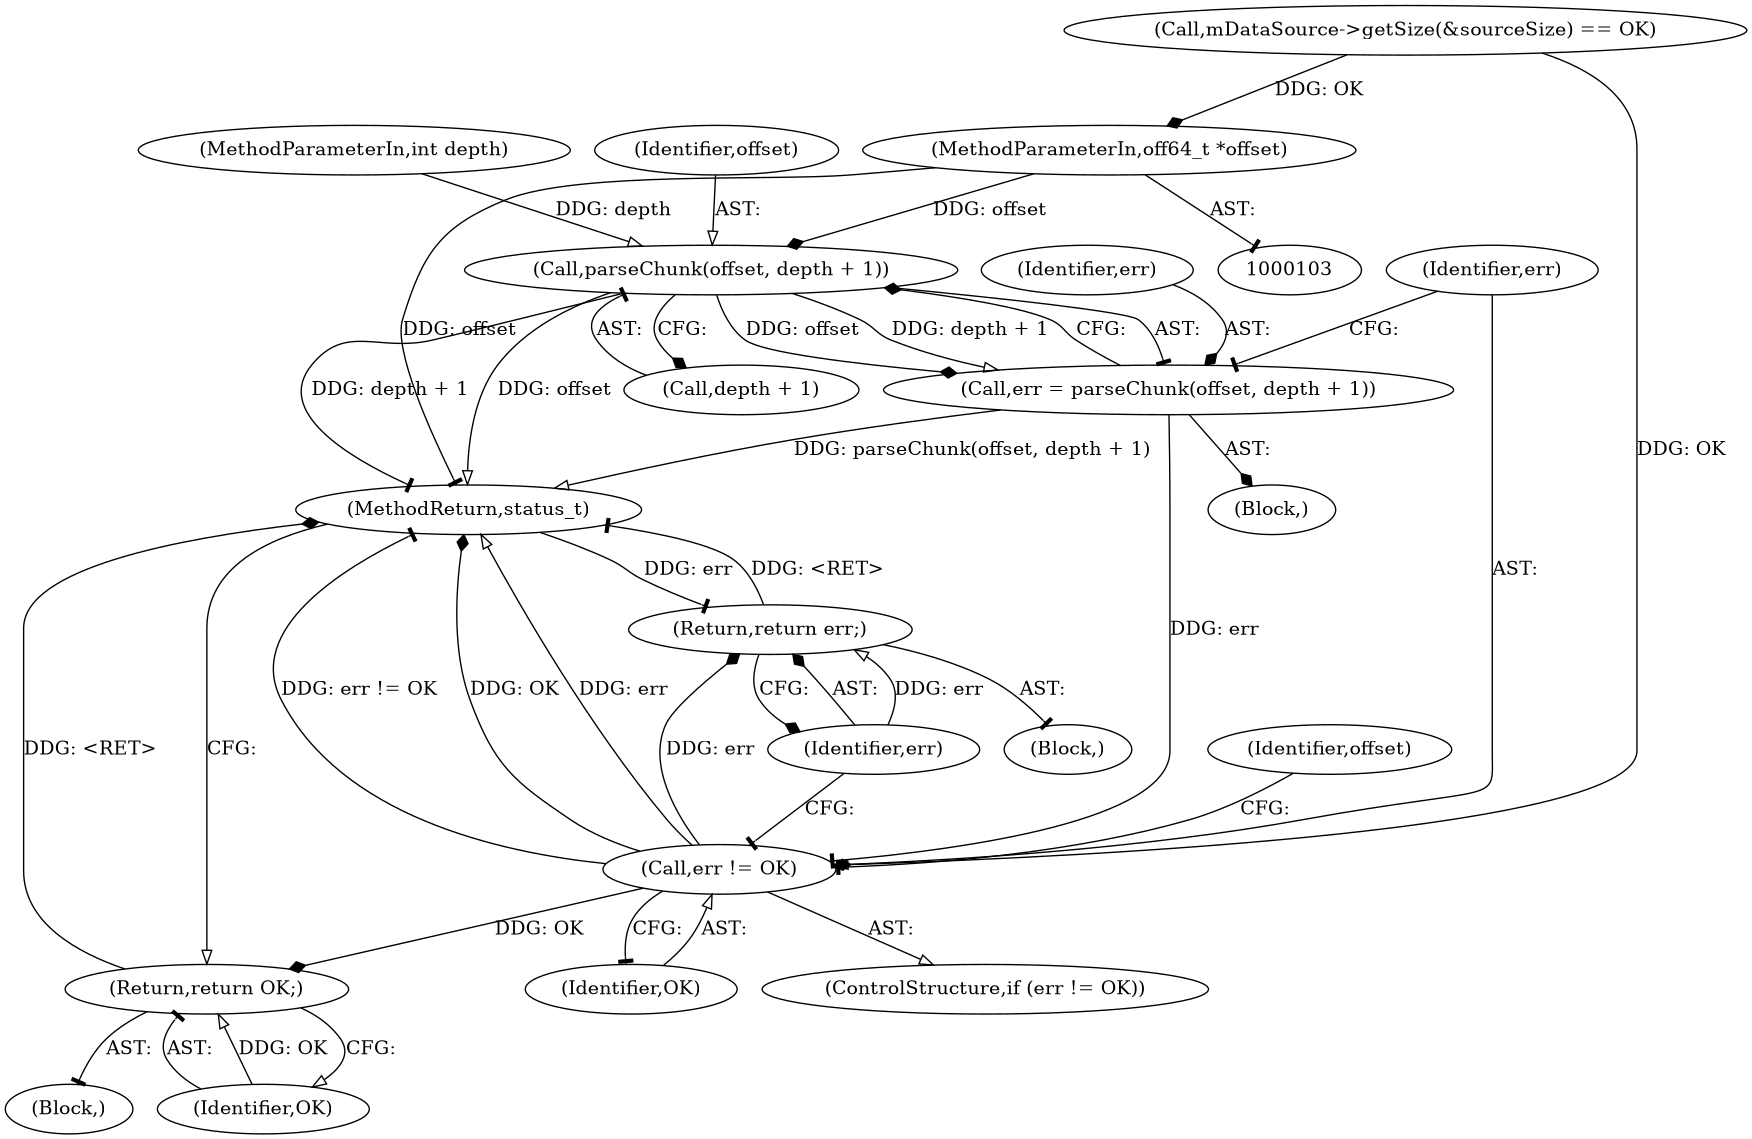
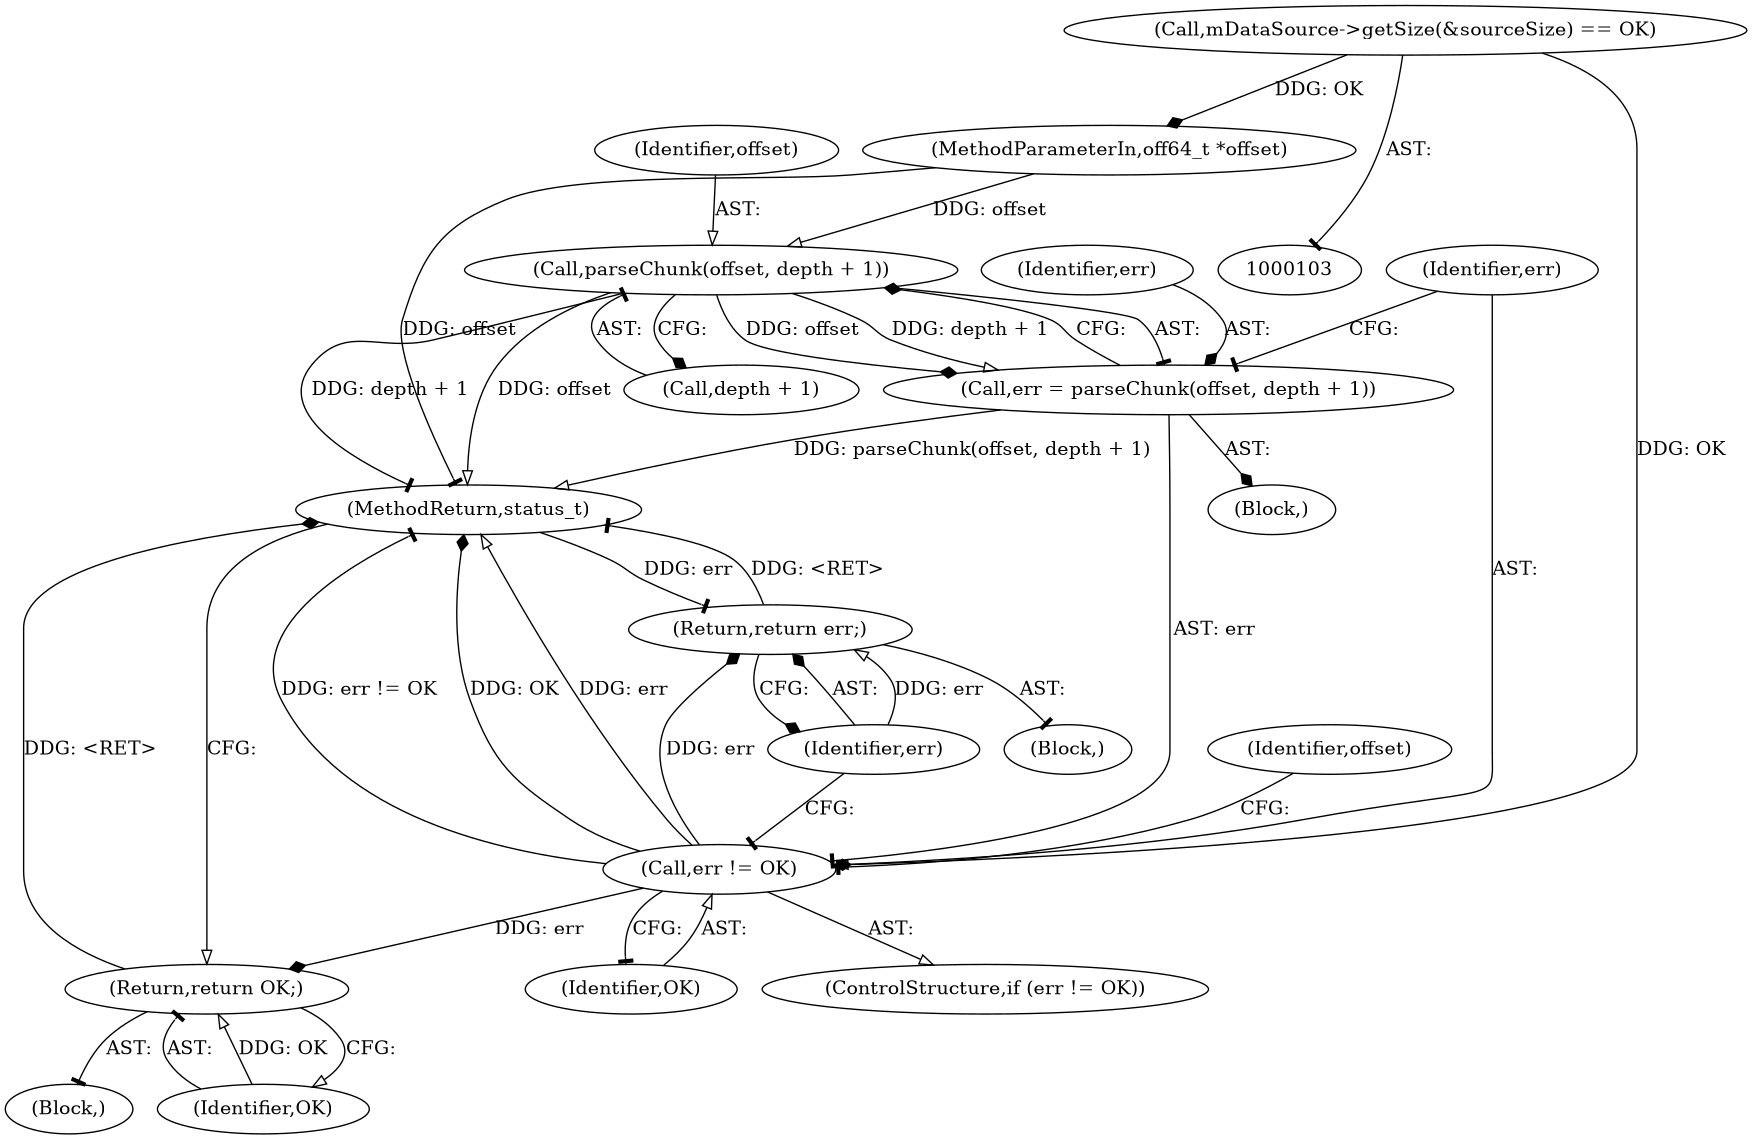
node "(MethodParameterIn,int depth)": removed
edge "(MethodParameterIn,off64_t *offset)" -> "(Call,parseChunk(offset, depth + 1))": arrowhead diamond -> onormal
edge "(MethodParameterIn,off64_t *offset)" -> "1000103": now "(Call,mDataSource->getSize(&sourceSize) == OK)" -> "1000103"
edge "(Call,err = parseChunk(offset, depth + 1))" -> "(Call,err != OK)": label "DDG: err" -> "AST: err"
edge "(Call,err != OK)" -> "(Return,return OK;)": label "DDG: OK" -> "DDG: err"
